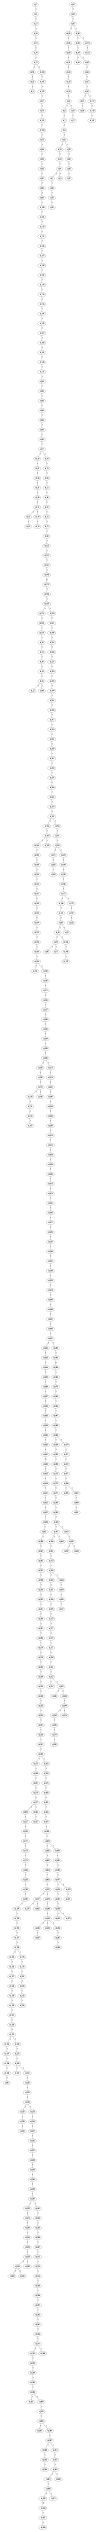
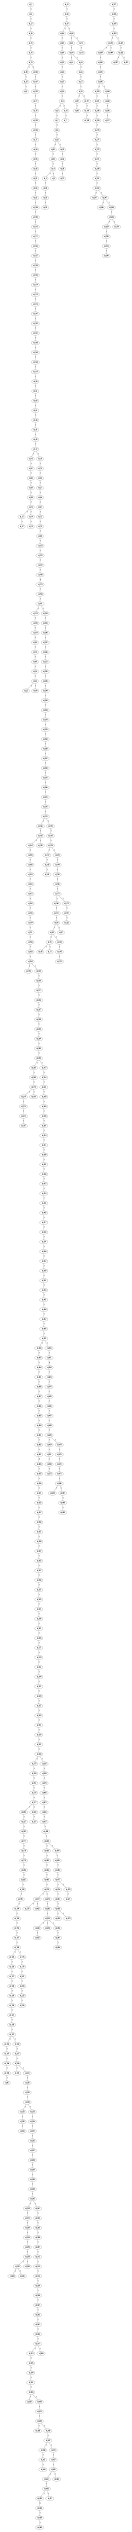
node "id_372": removed
